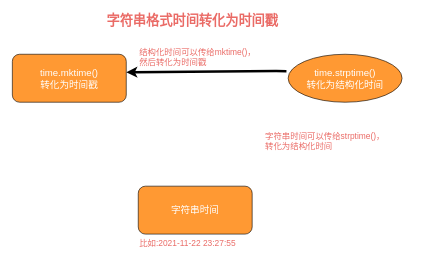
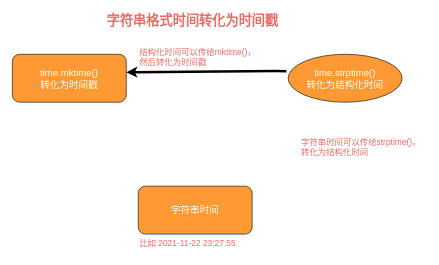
node "字符串时间可以传给strptime()，转化为结构化时间": moved (327, 141) -> (363, 147)
